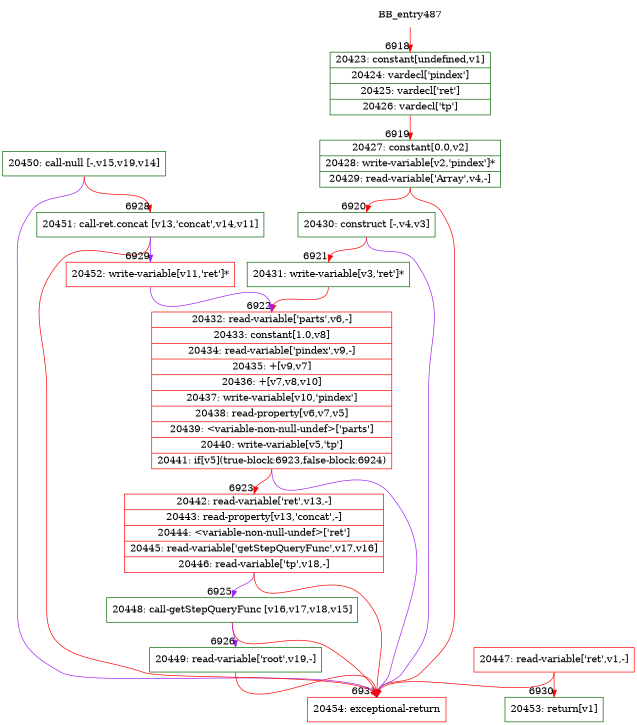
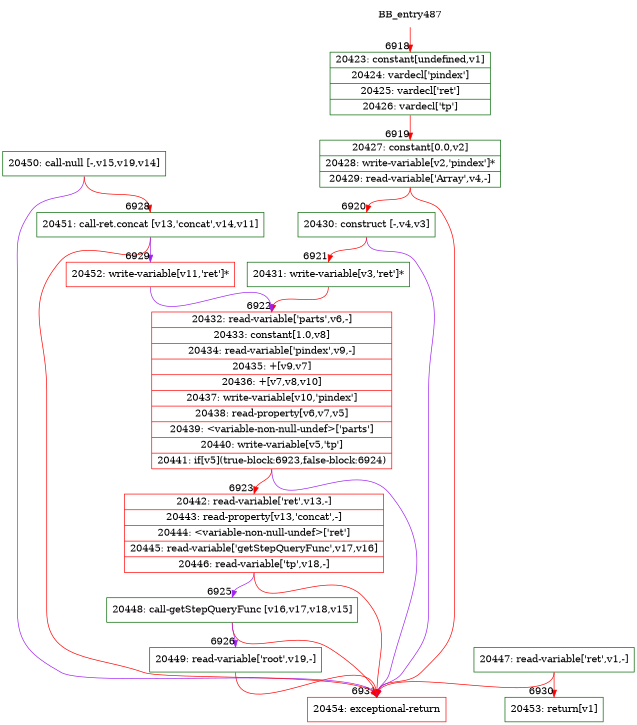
node "20447: read-variable['ret',v1,-]": color red -> darkgreen
